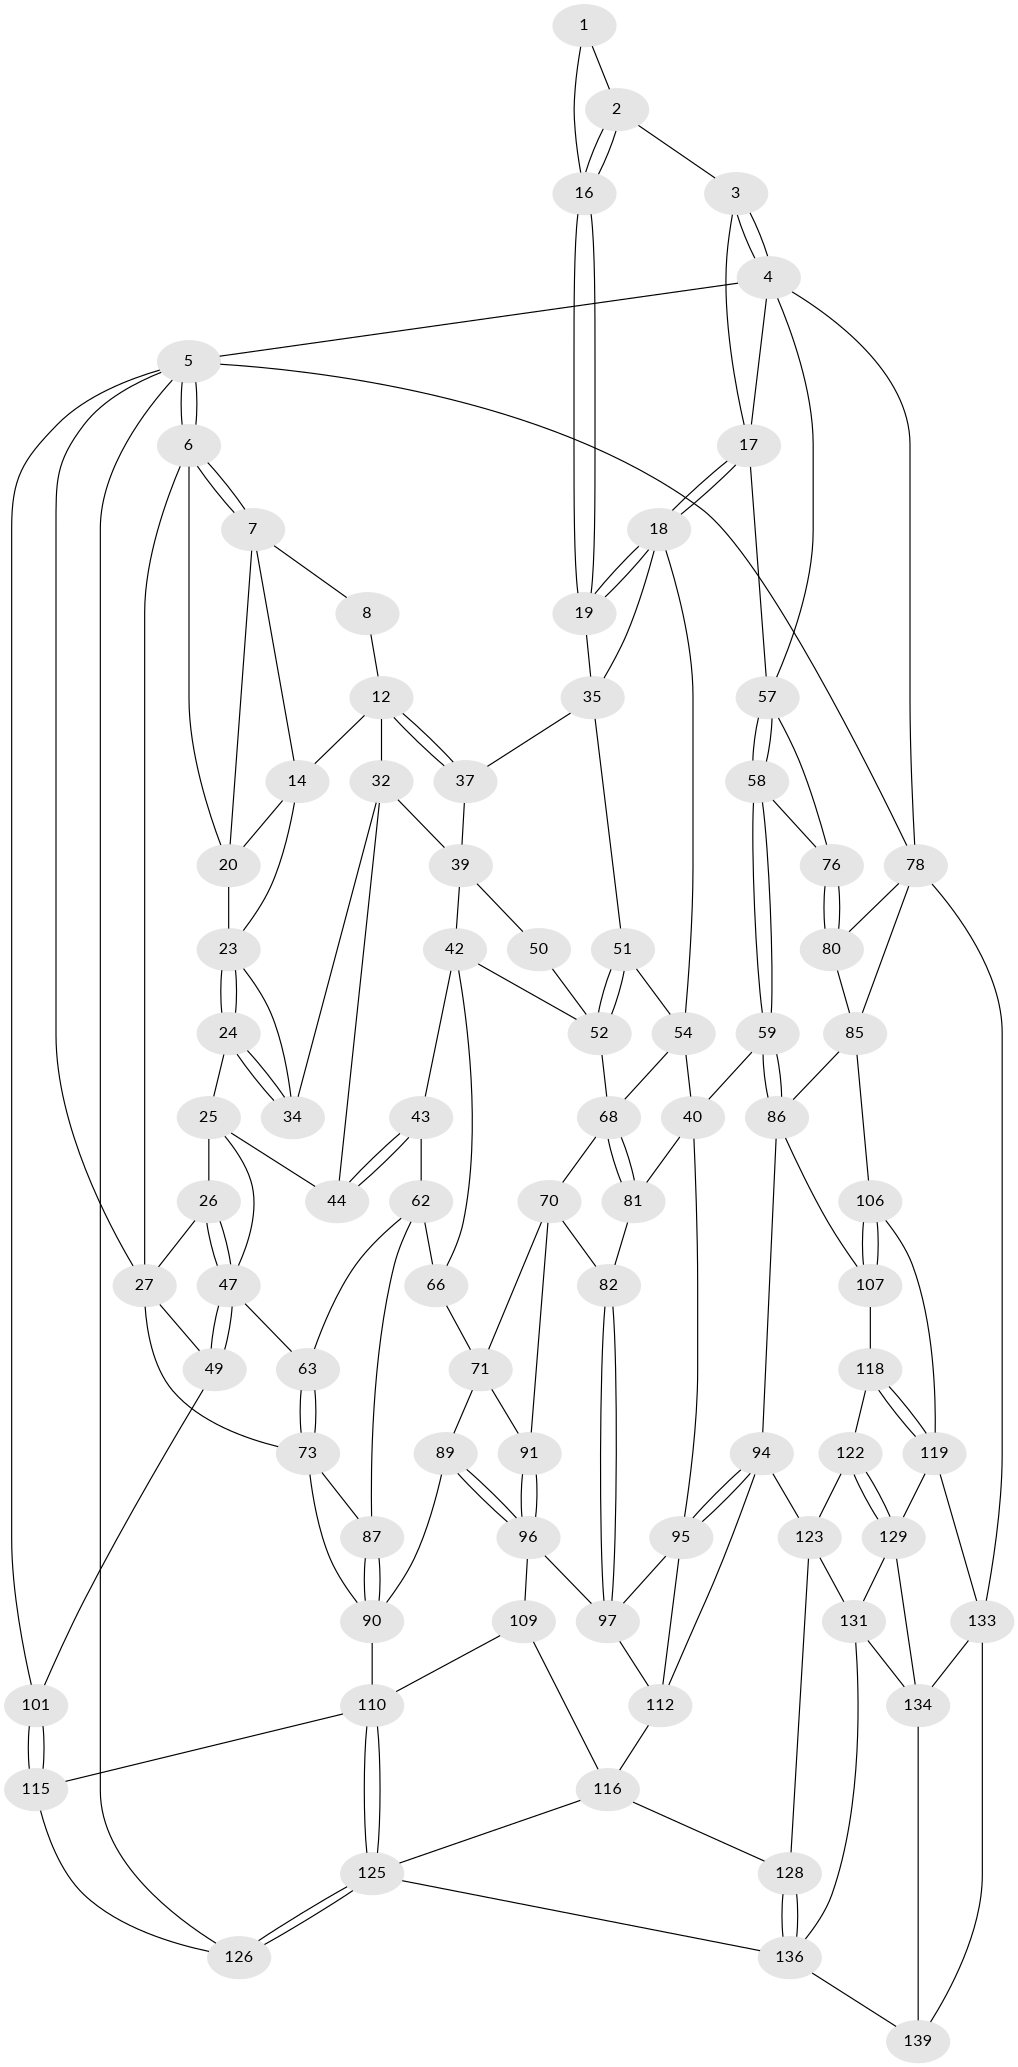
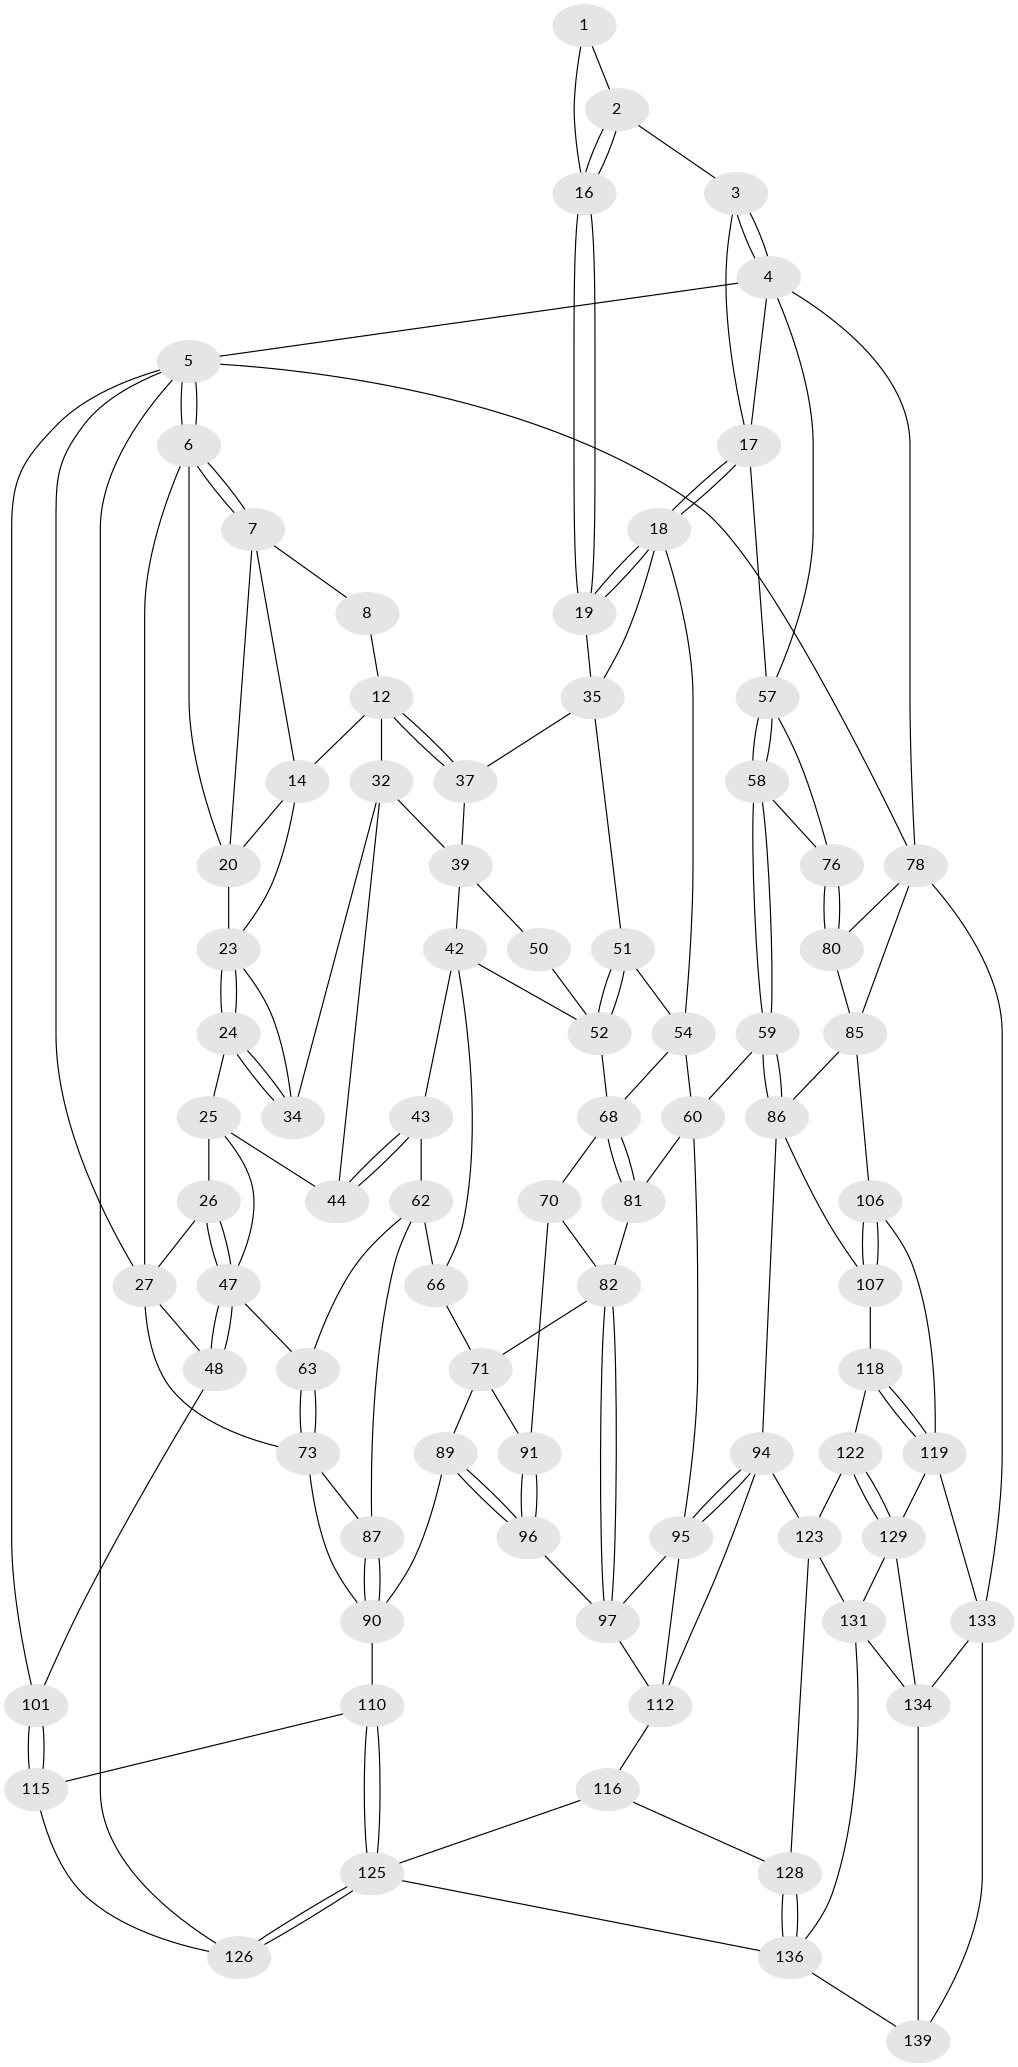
node "40": label "40" -> "60"
edge "70" -- "71": now "82" -- "71"
node "49": label "49" -> "48"
node "109": removed
